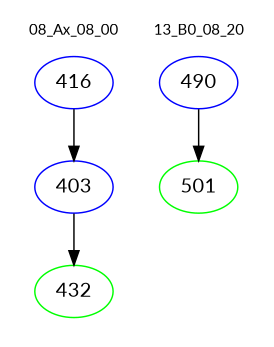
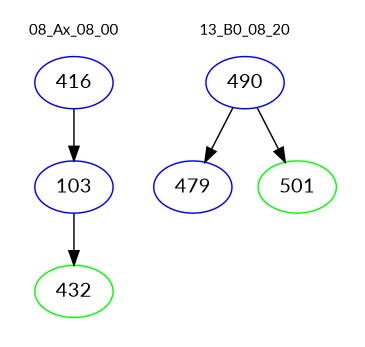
node "403": label "403" -> "103"
node "479": added
